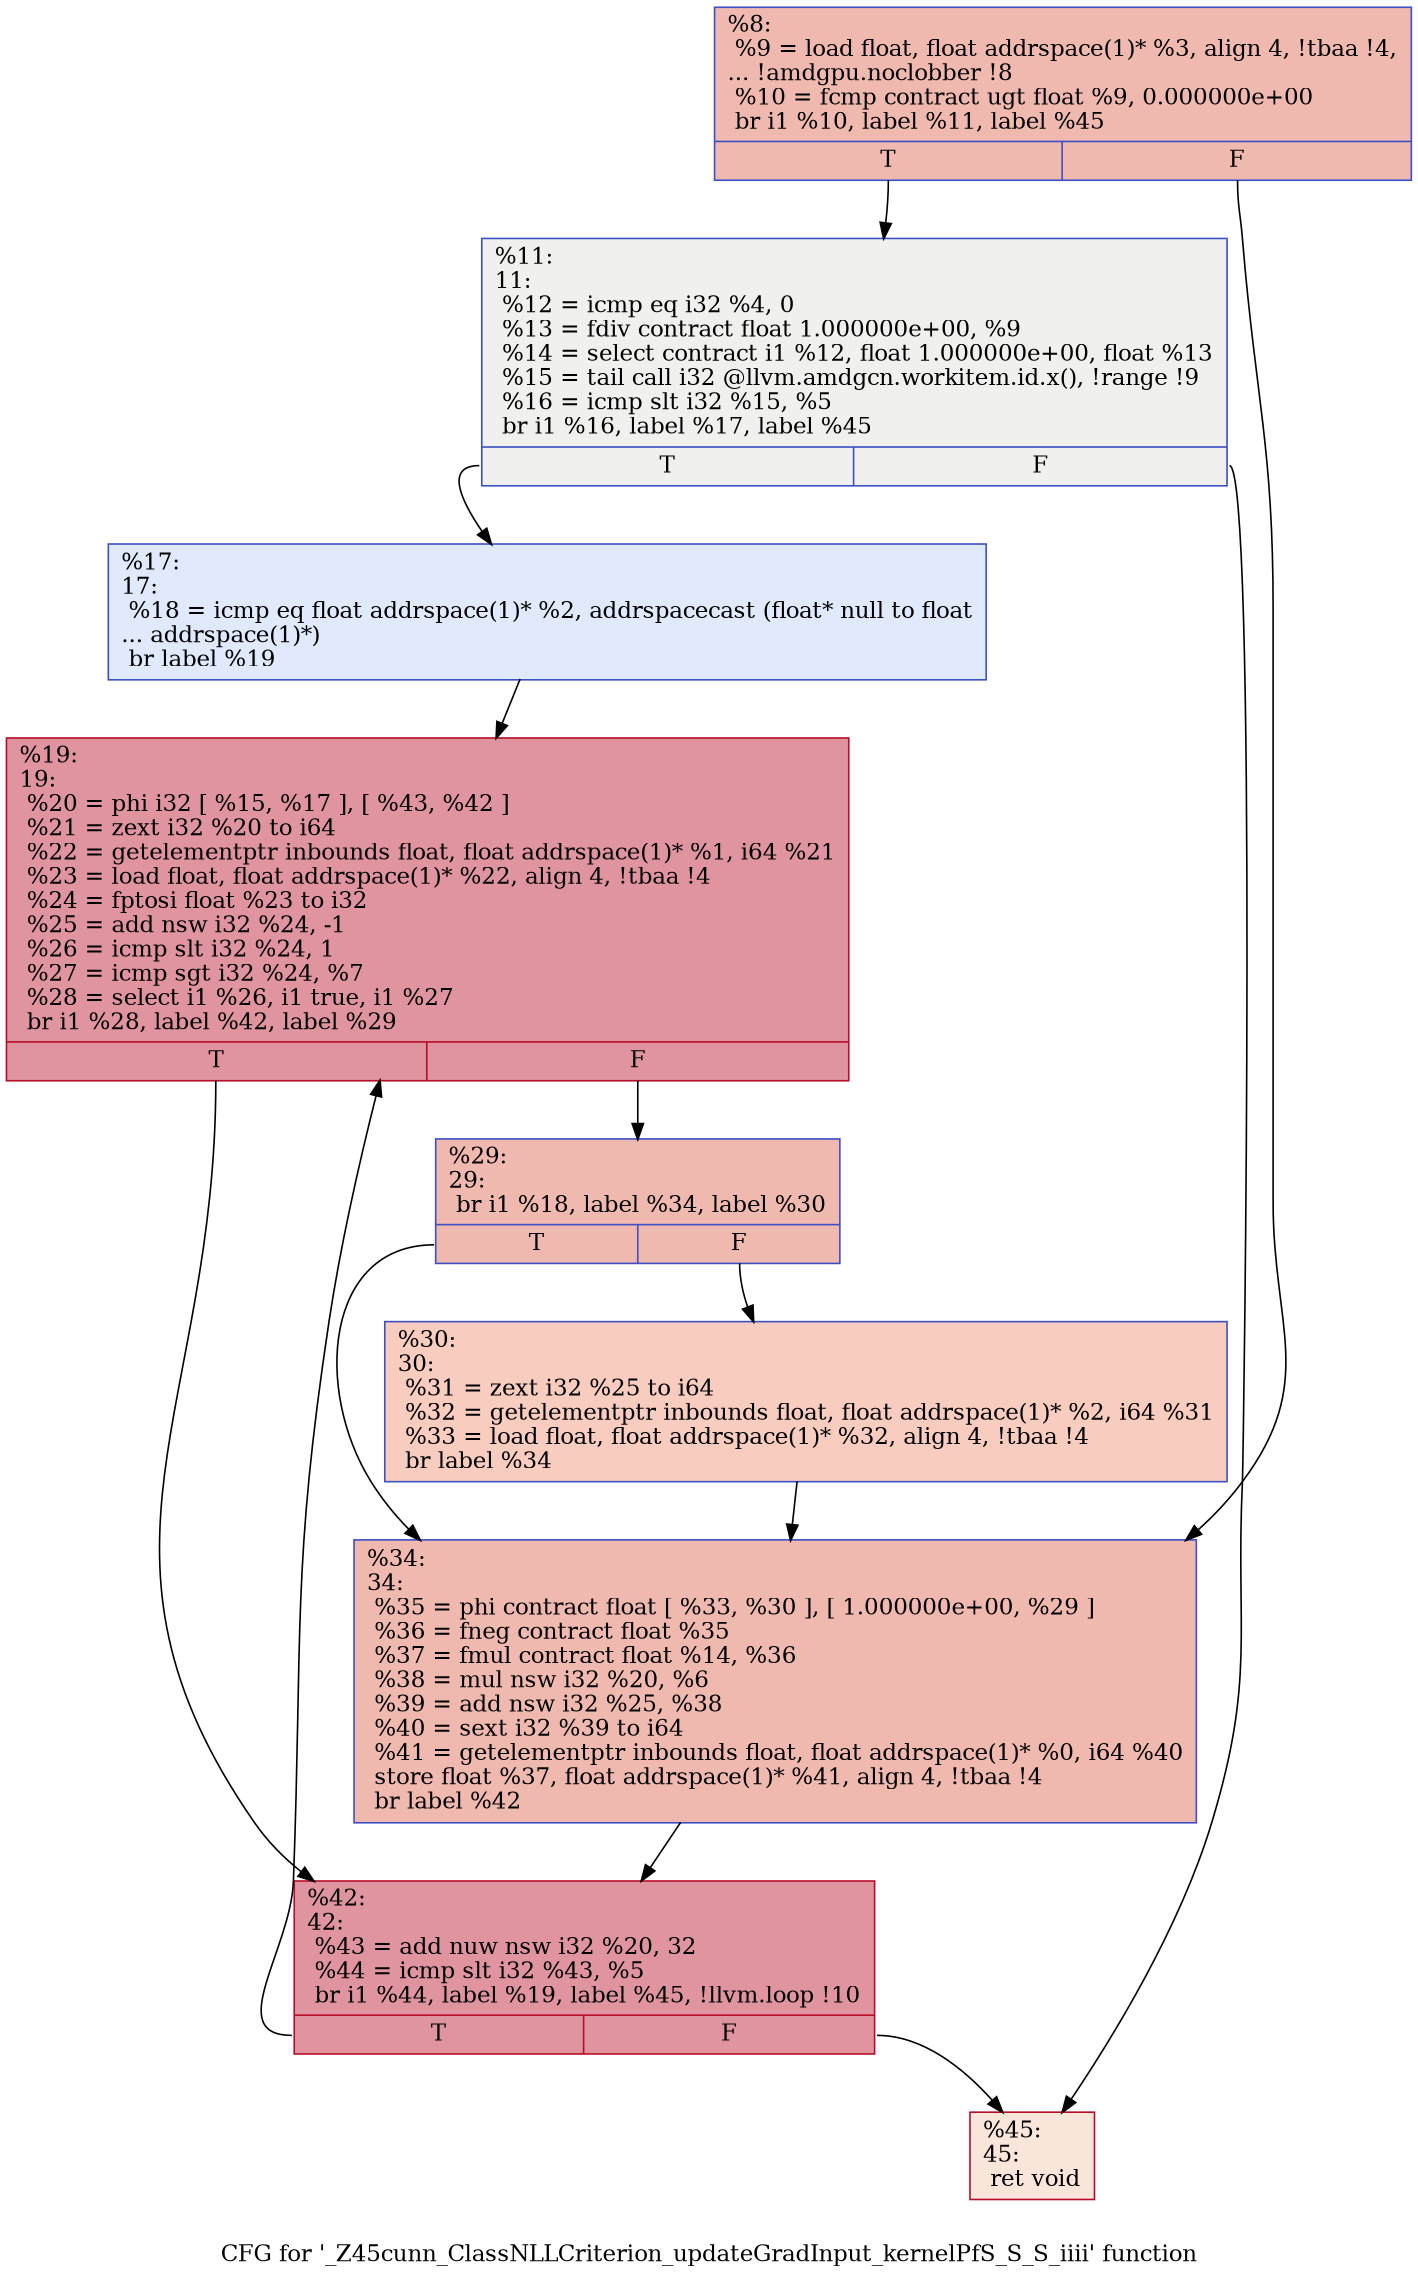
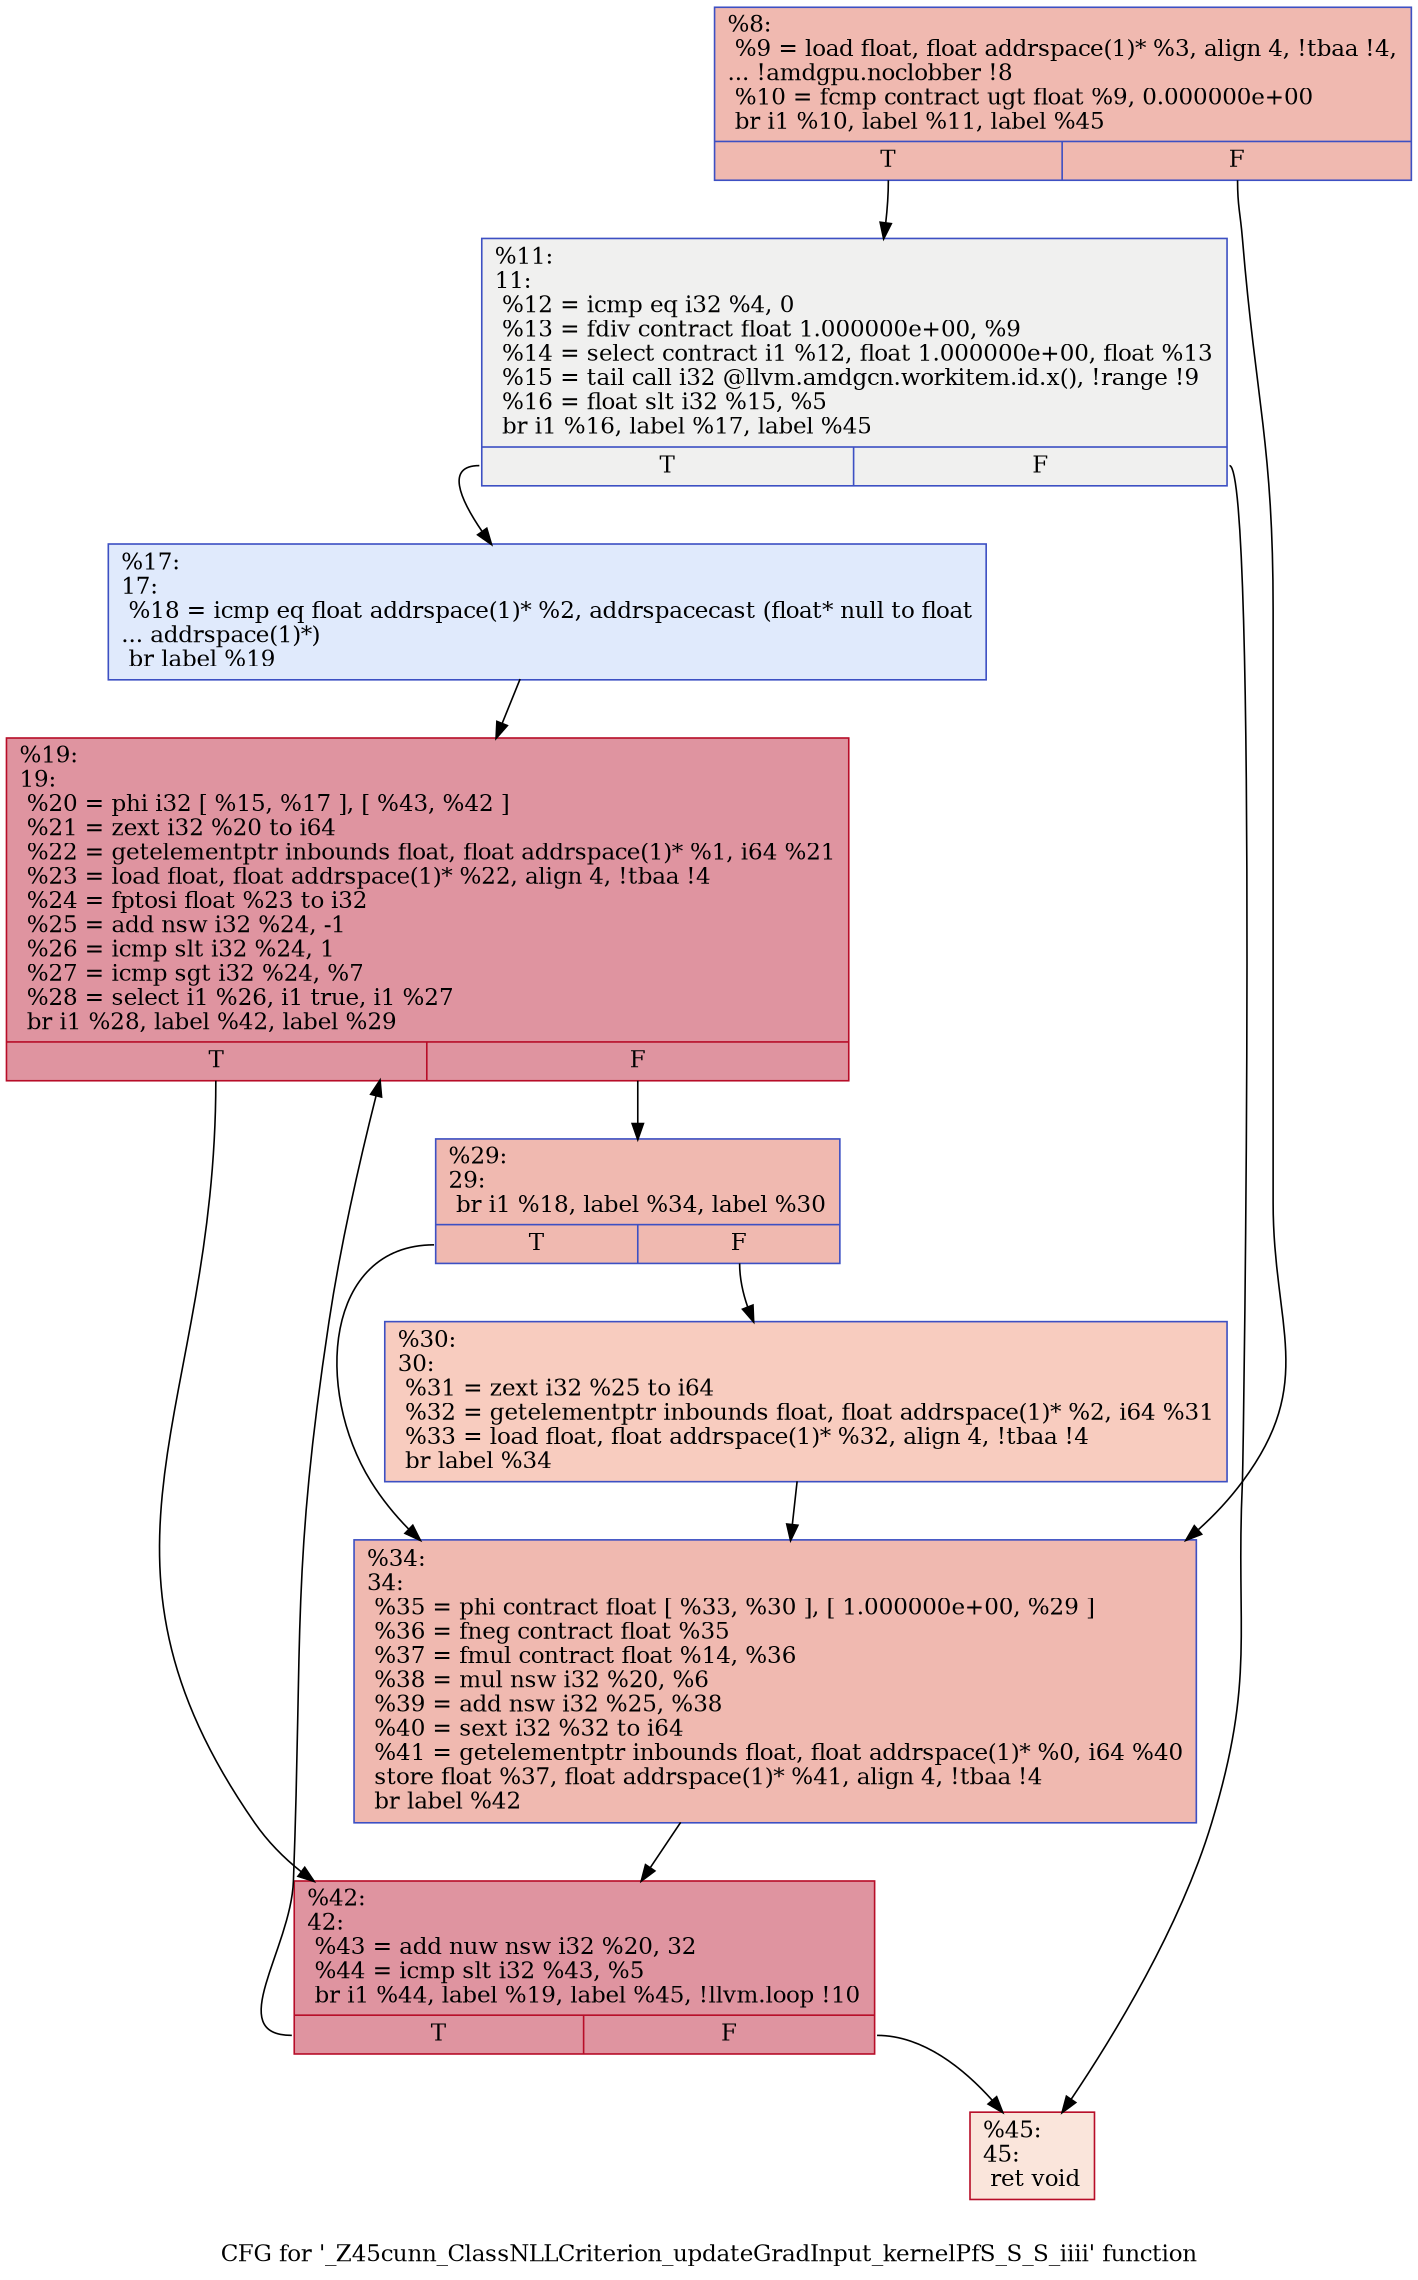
node "%11:": text "%16 = icmp slt i32 %15, %5" -> "%16 = float slt i32 %15, %5"
node "%34:": text "%40 = sext i32 %39 to i64" -> "%40 = sext i32 %32 to i64"
